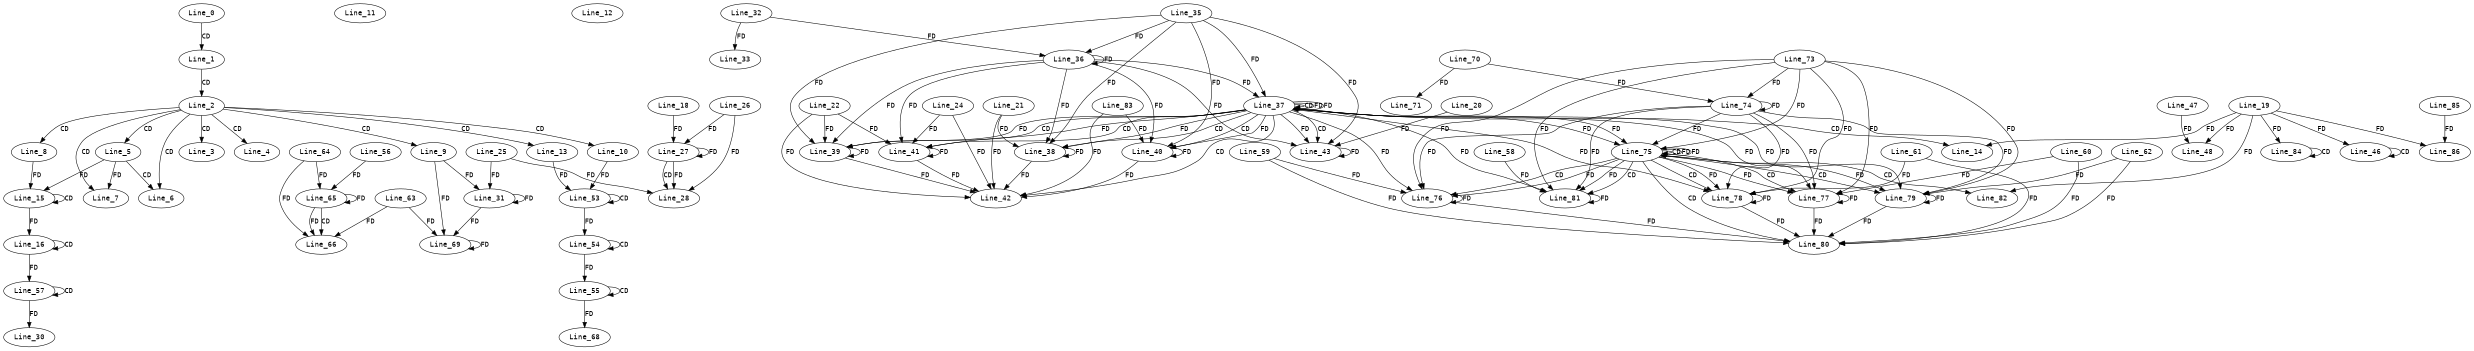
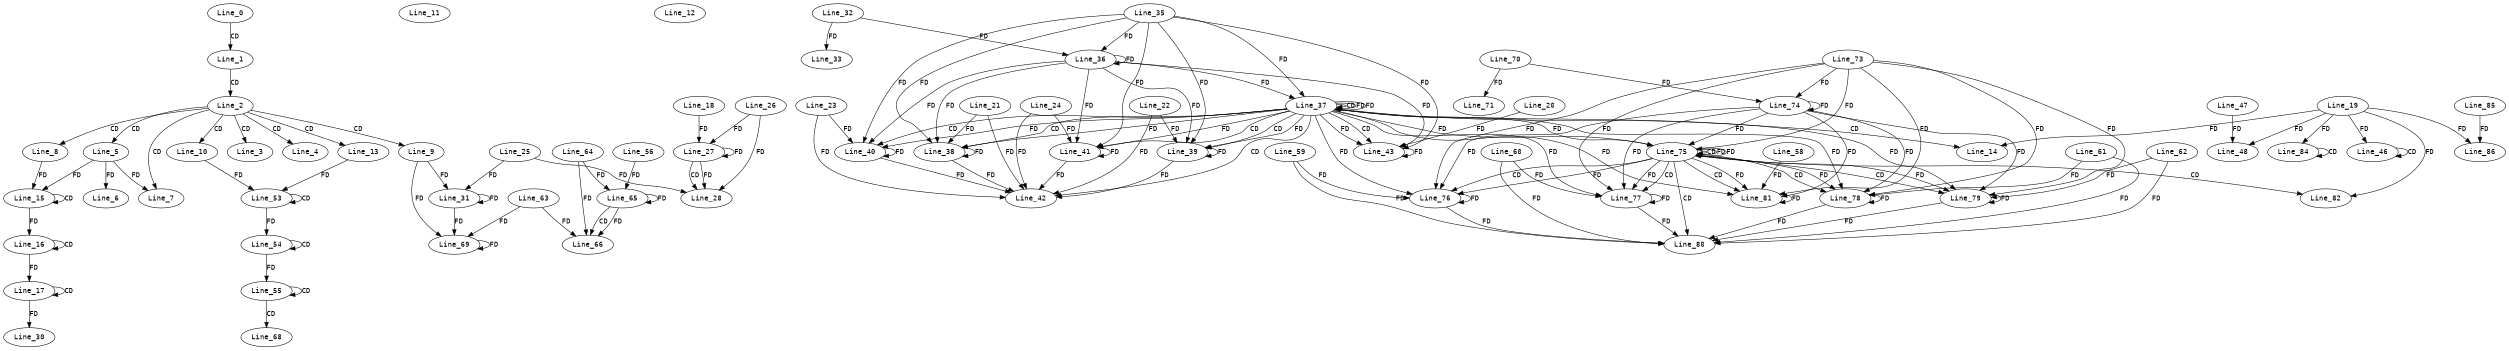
node "Line_83": label "Line_83" -> "Line_23"
edge "Line_22" -> "Line_41": now "Line_35" -> "Line_41"
edge "Line_2" -> "Line_6": removed, label "CD"
edge "Line_5" -> "Line_6": label "CD" -> "FD"
node "Line_57": label "Line_57" -> "Line_17"
edge "Line_55" -> "Line_68": label "FD" -> "CD"
